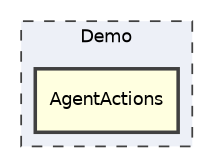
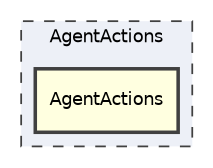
cluster "Demo": label "Demo" -> "AgentActions"
